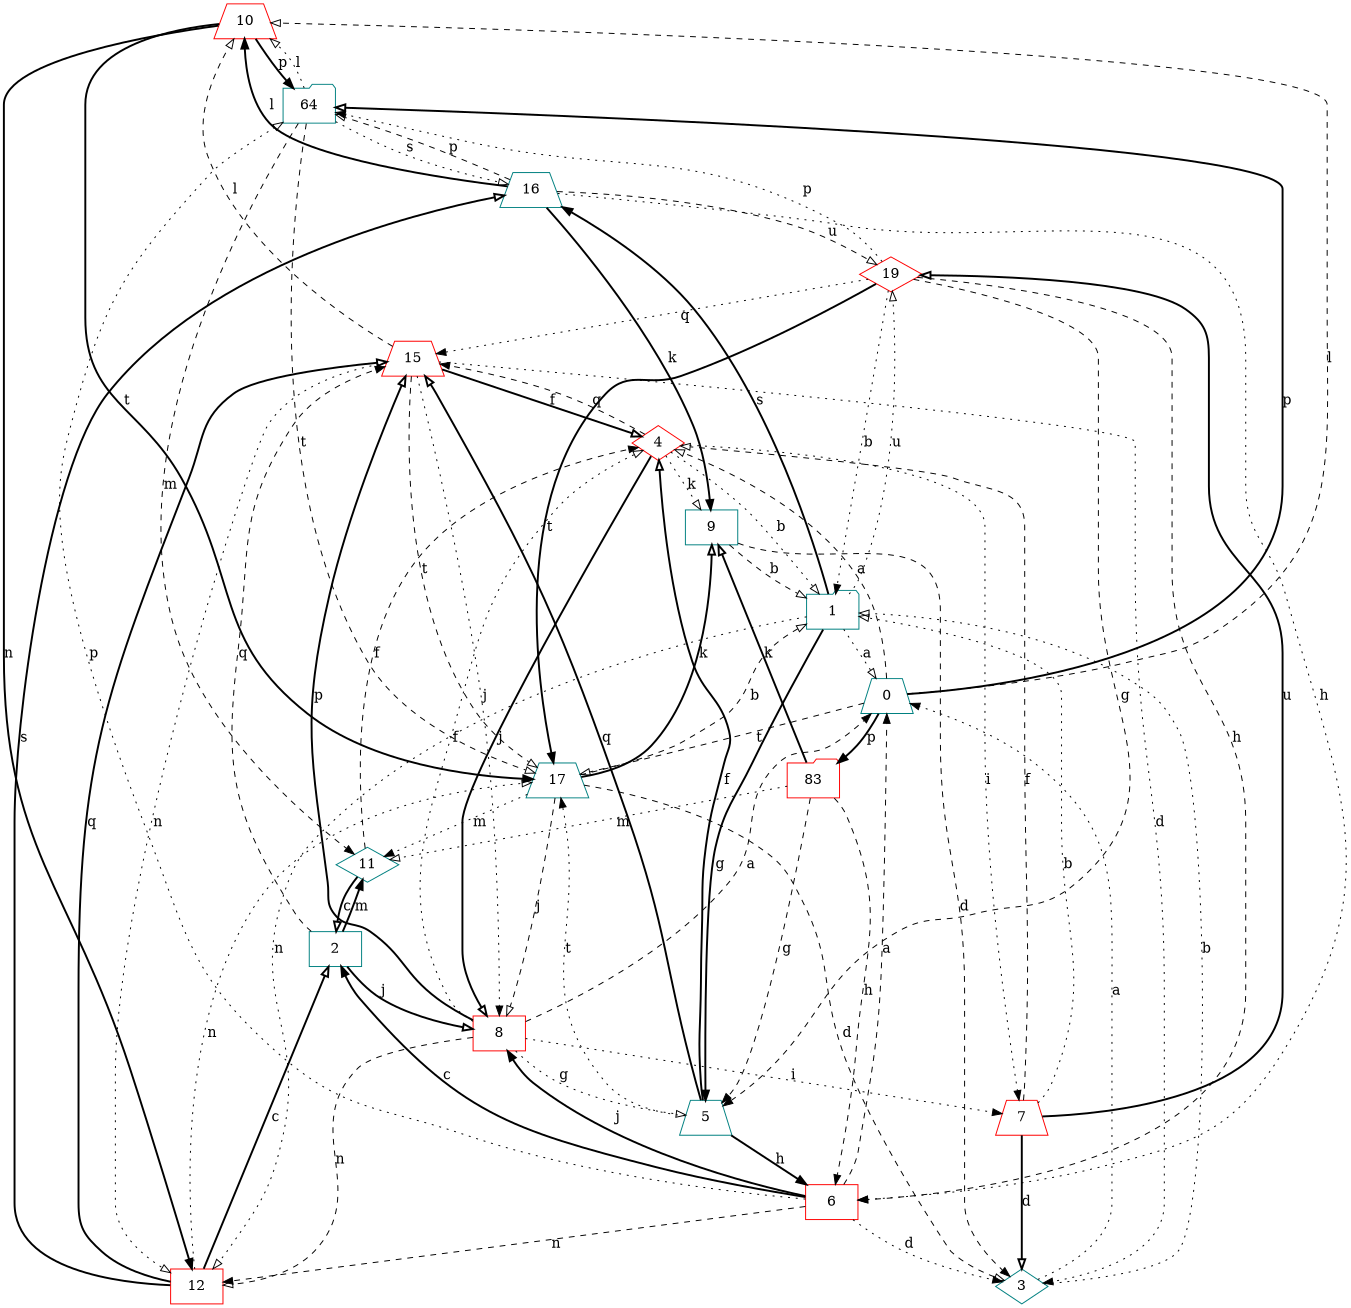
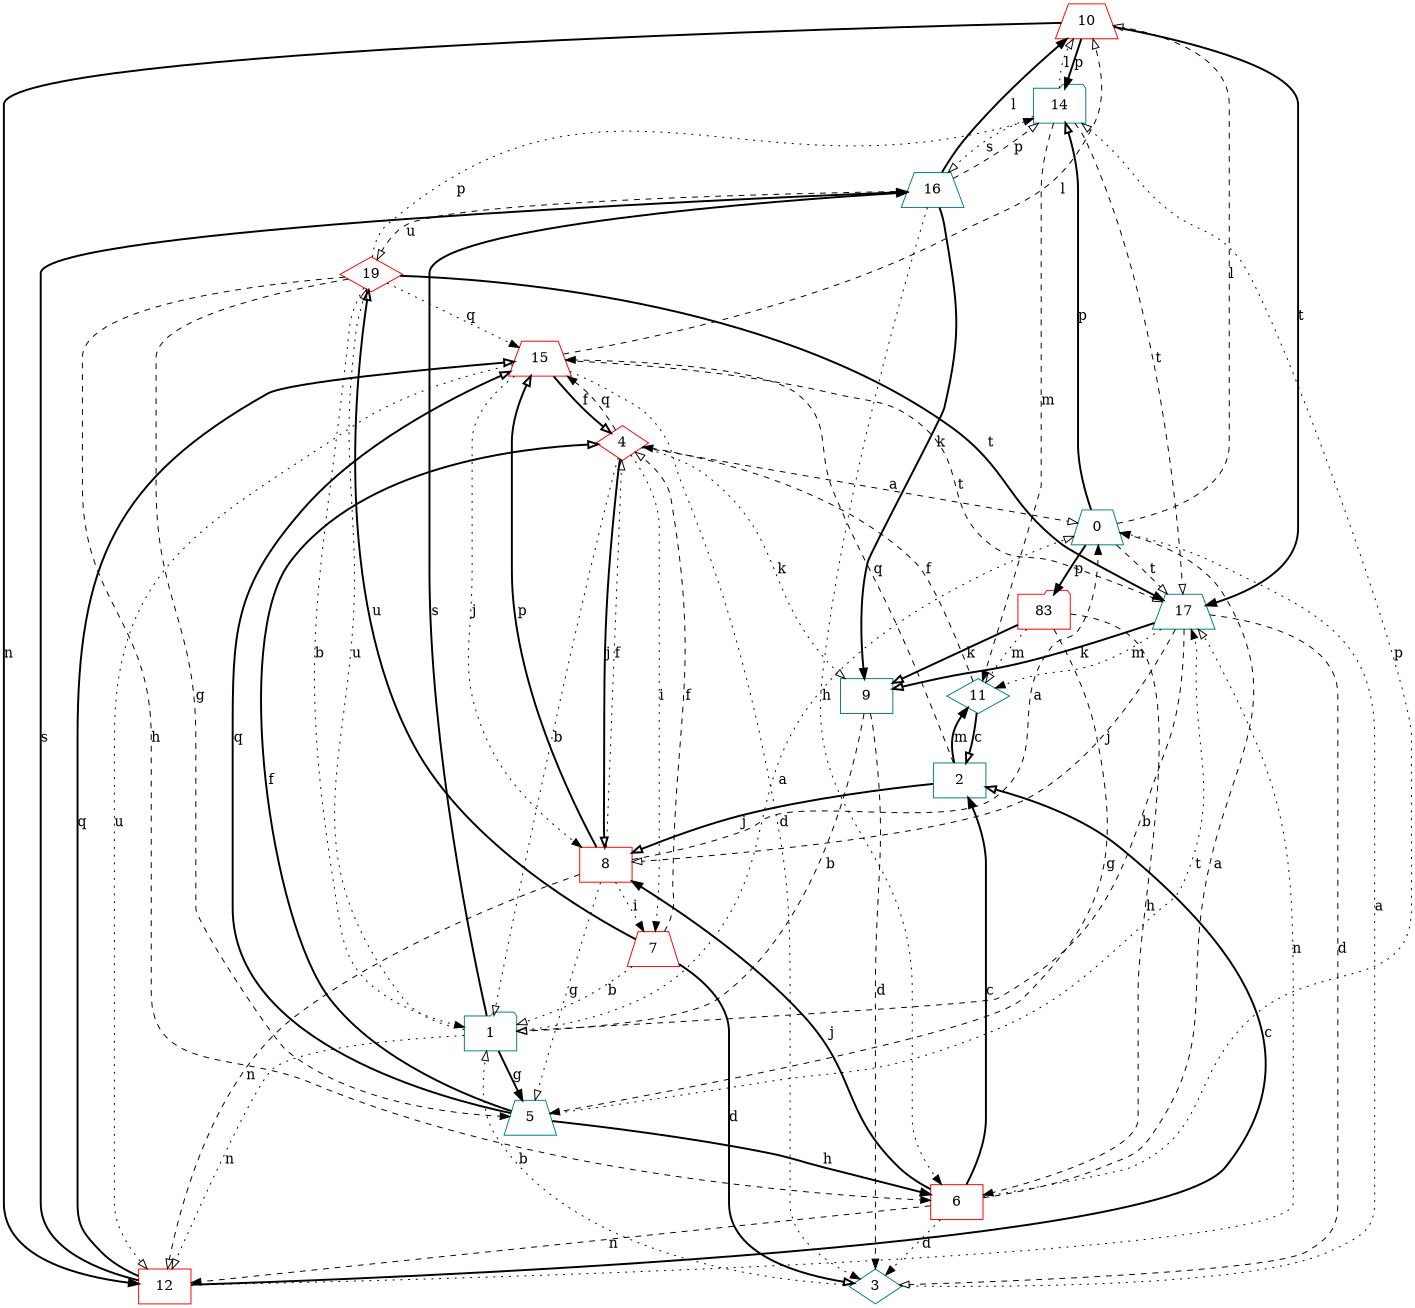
node "64": label "64" -> "14"
edge "0" -> "4": reversed
edge "15" -> "12": label "n" -> "u"
